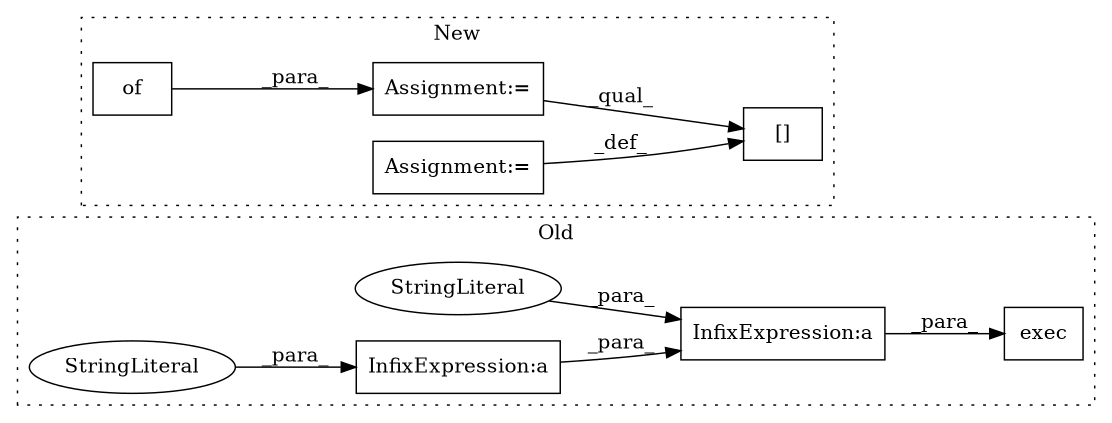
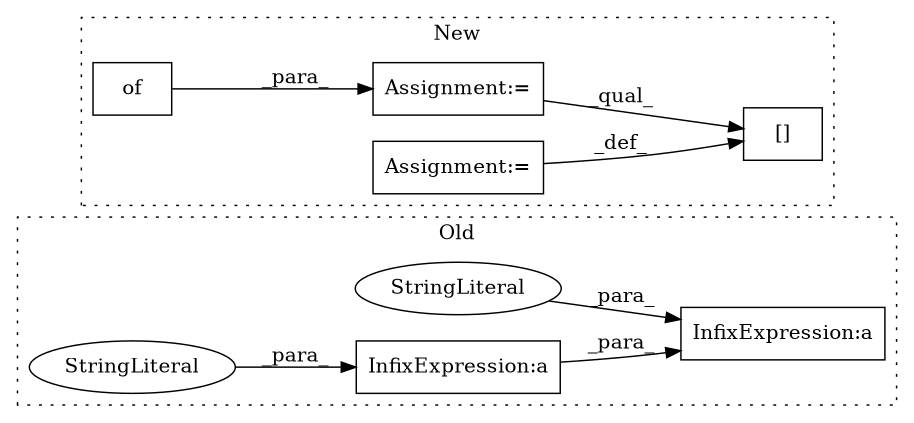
node "exec": removed
